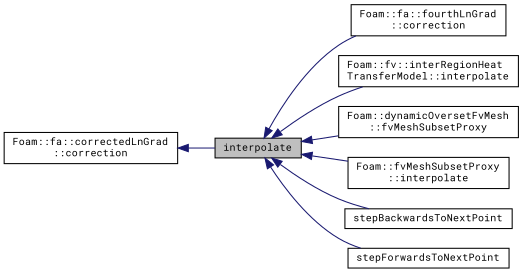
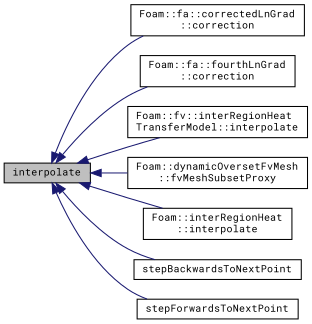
edge "interpolate" -> "Foam::fa::correctedLnGrad ::correction": reversed
node "Foam::fvMeshSubsetProxy ::interpolate": label "Foam::fvMeshSubsetProxy ::interpolate" -> "Foam::interRegionHeat ::interpolate"
